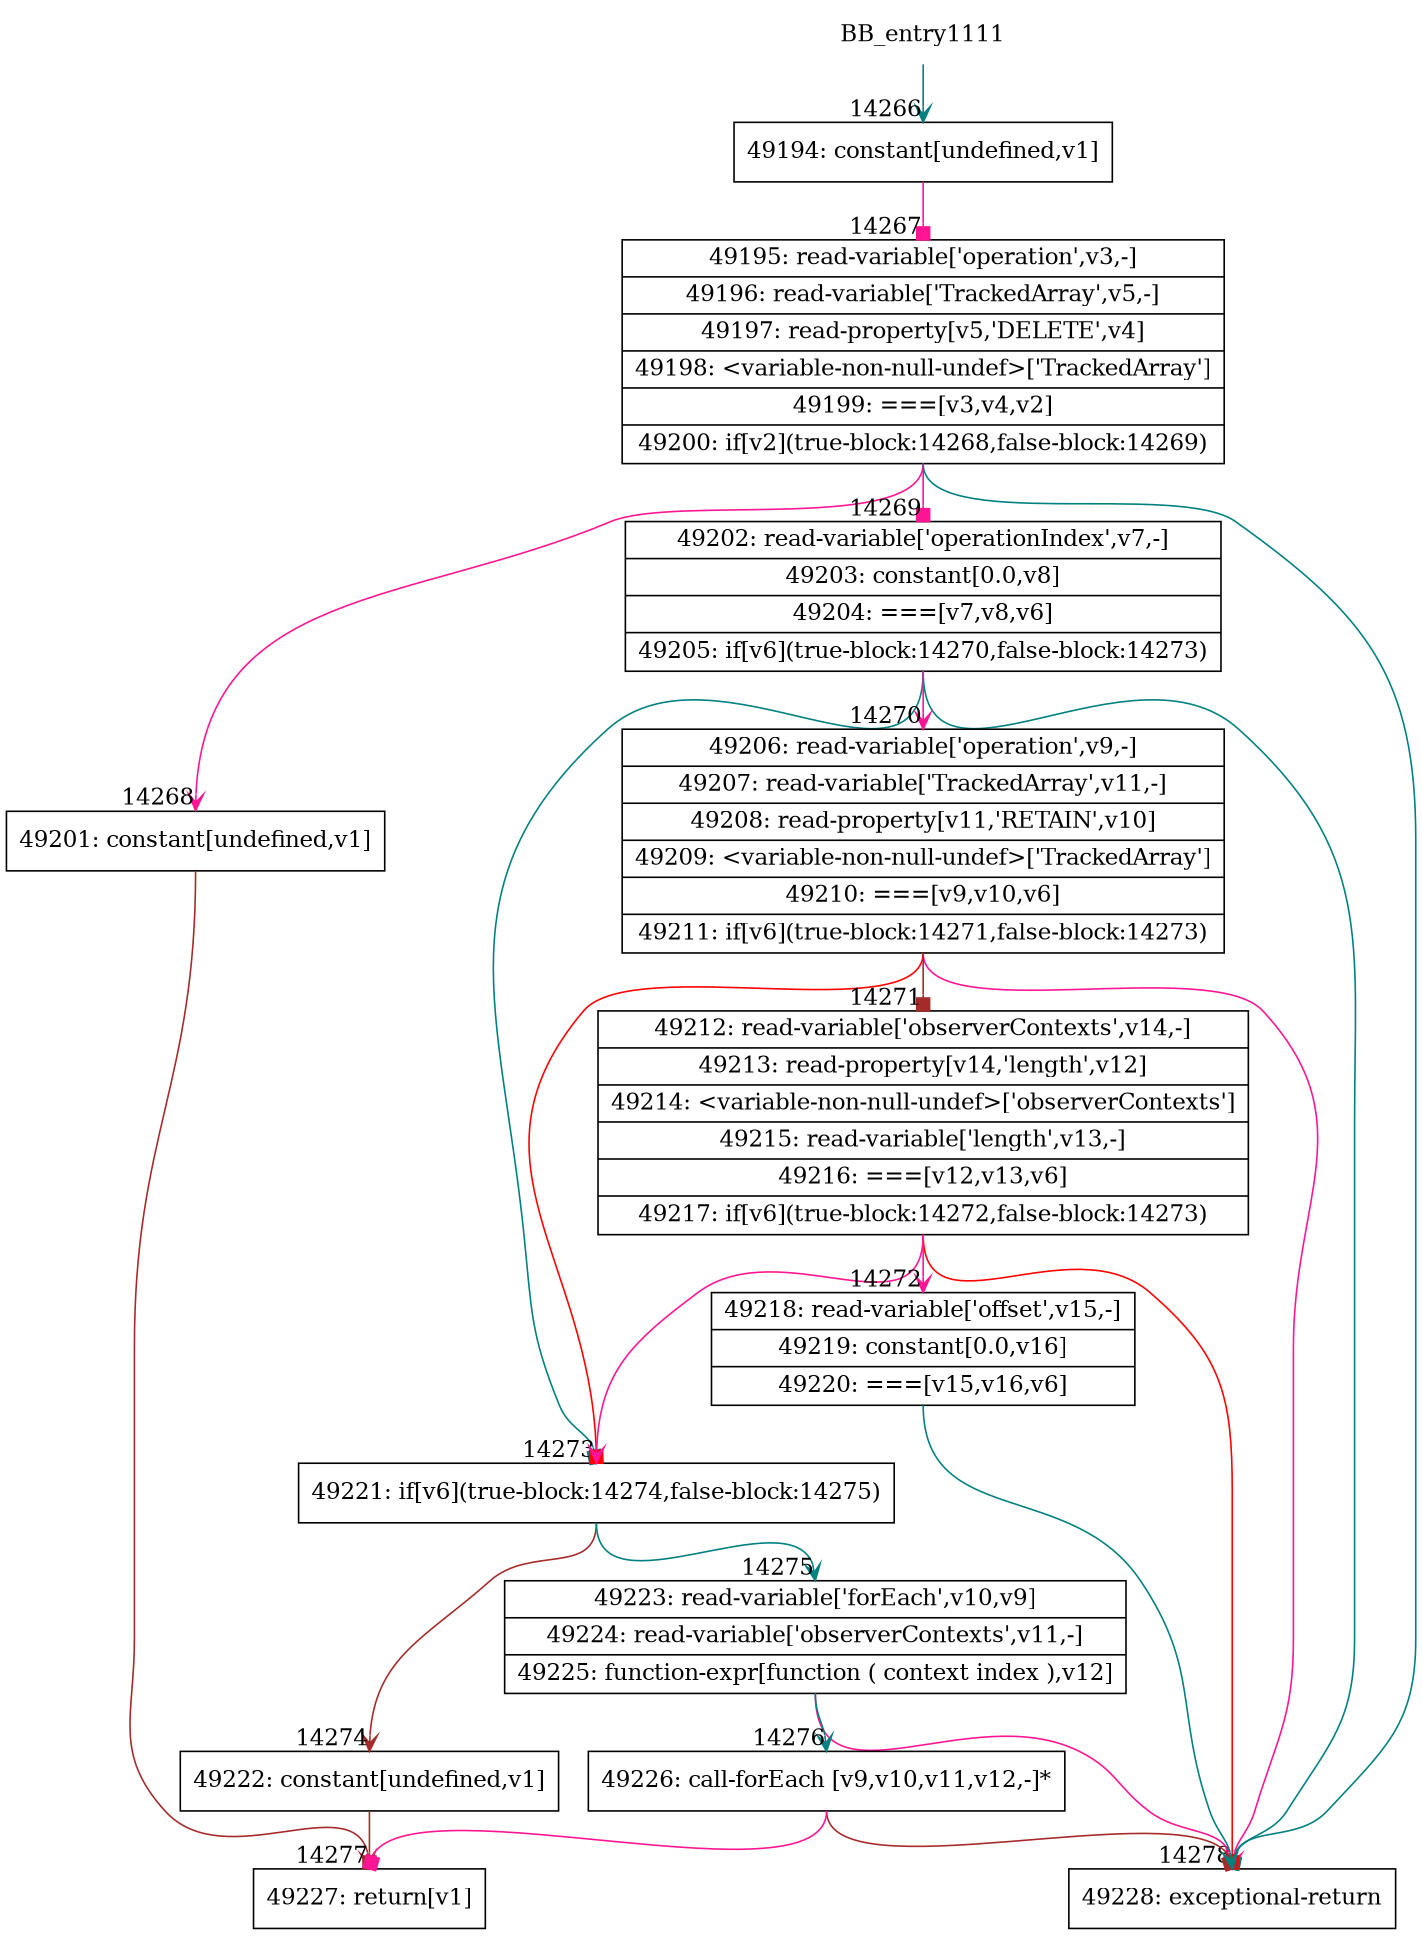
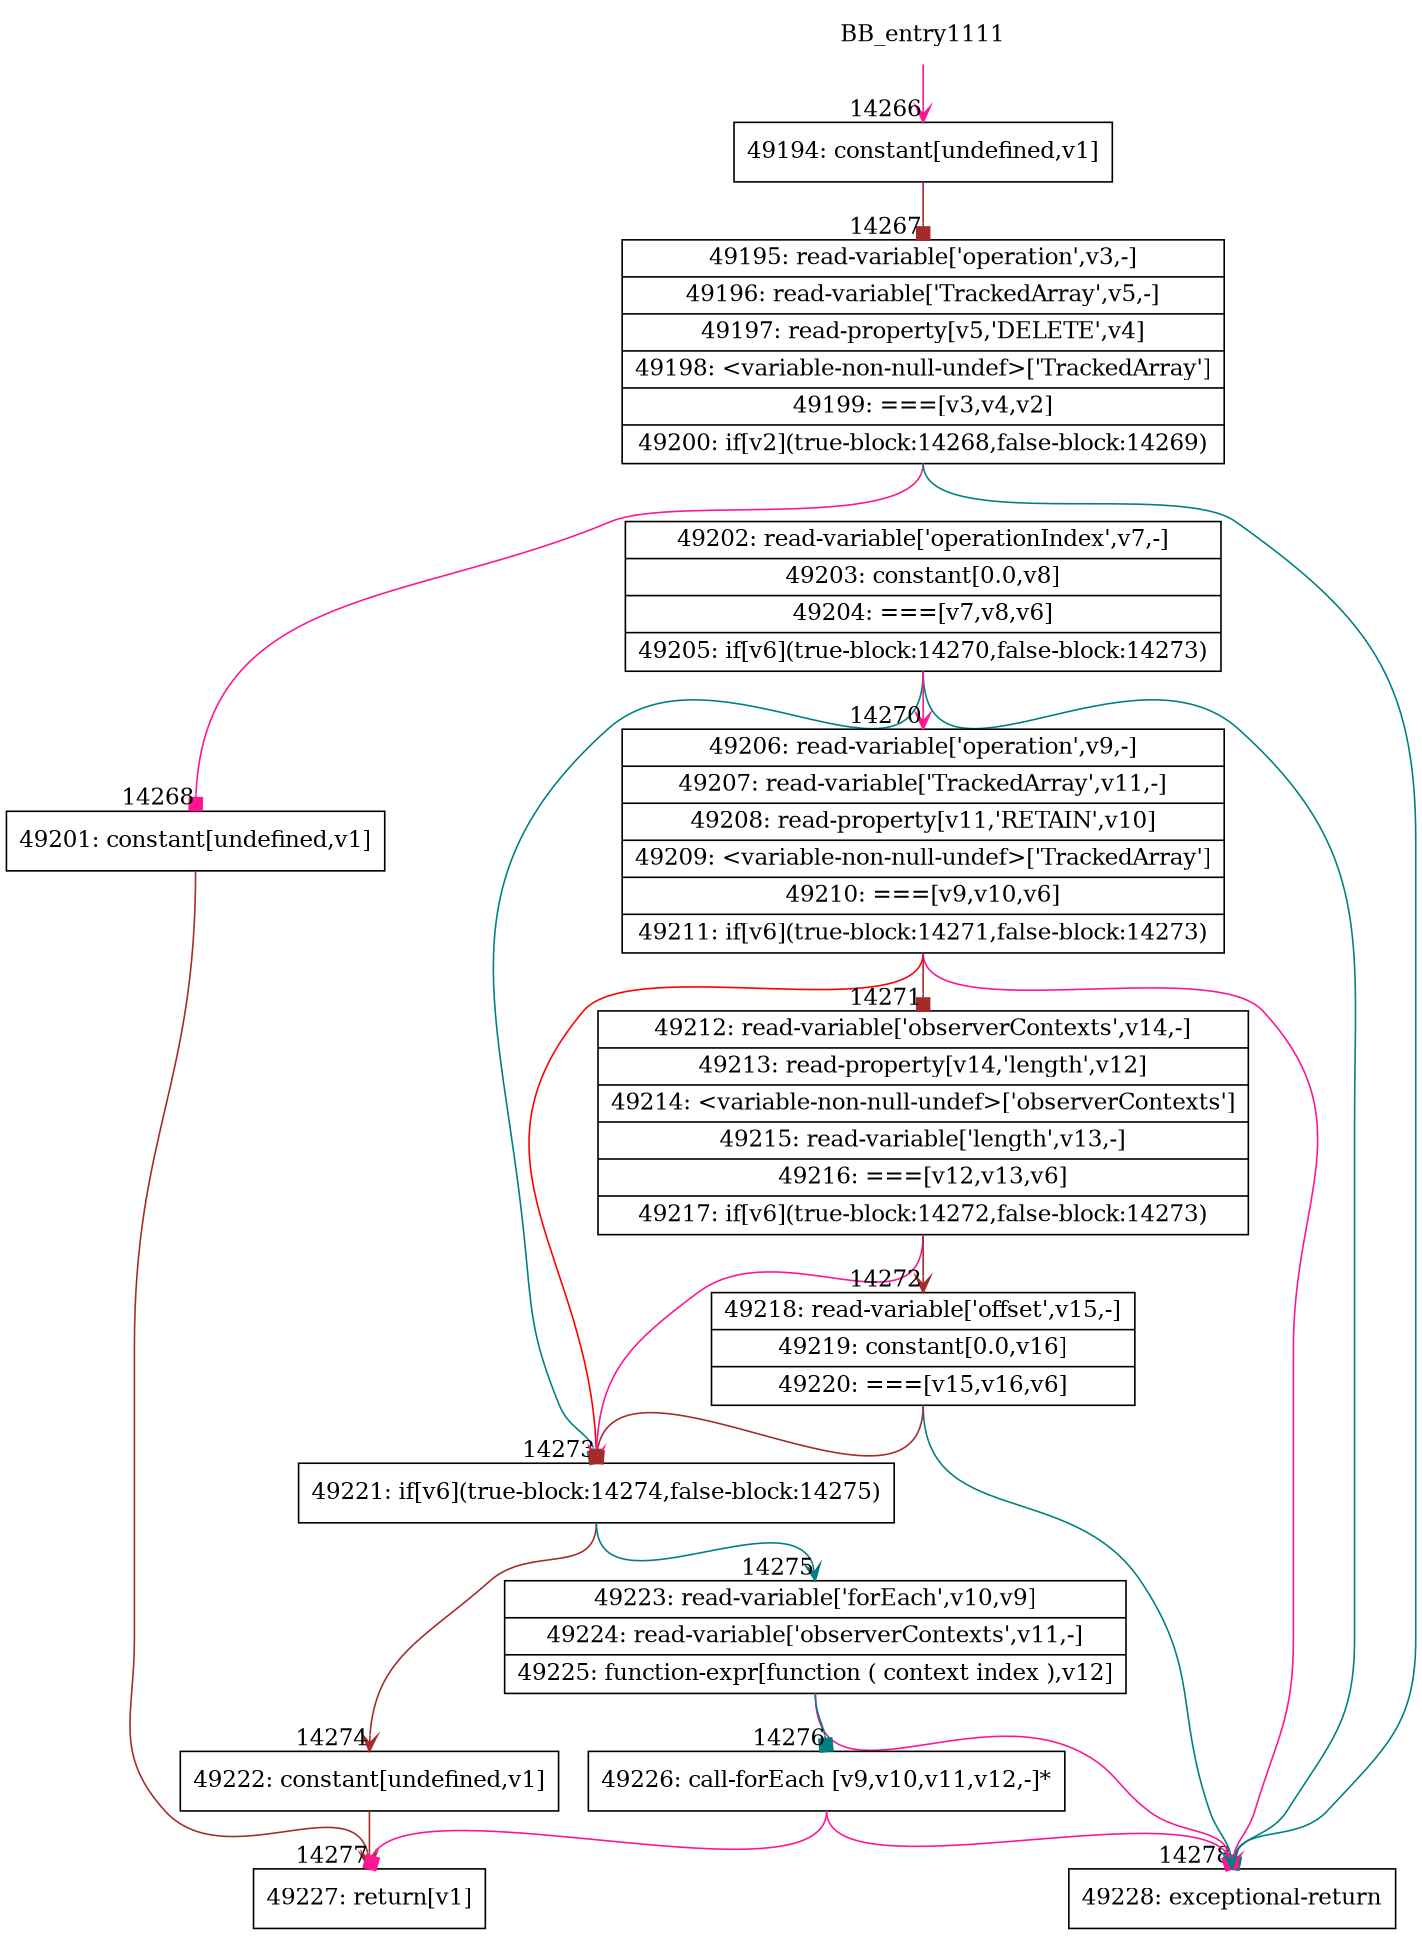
edge "BB_entry1111" -> "49194: constant[undefined,v1]": color teal -> deeppink
edge "49194: constant[undefined,v1]" -> "49195: read-variable['operation',v3,-]": color deeppink -> brown
edge "49195: read-variable['operation',v3,-]" -> "49202: read-variable['operationIndex',v7,-]": removed
edge "49195: read-variable['operation',v3,-]" -> "49201: constant[undefined,v1]": arrowhead vee -> box
edge "49212: read-variable['observerContexts',v14,-]" -> "49218: read-variable['offset',v15,-]": color deeppink -> brown
edge "49212: read-variable['observerContexts',v14,-]" -> "49228: exceptional-return": removed
edge "49218: read-variable['offset',v15,-]" -> "49221: if[v6](true-block:14274,false-block:14275)": added
edge "49223: read-variable['forEach',v10,v9]" -> "49226: call-forEach [v9,v10,v11,v12,-]*": arrowhead vee -> box
edge "49222: constant[undefined,v1]" -> "49227: return[v1]": arrowhead box -> vee
edge "49226: call-forEach [v9,v10,v11,v12,-]*" -> "49228: exceptional-return": color brown -> deeppink
